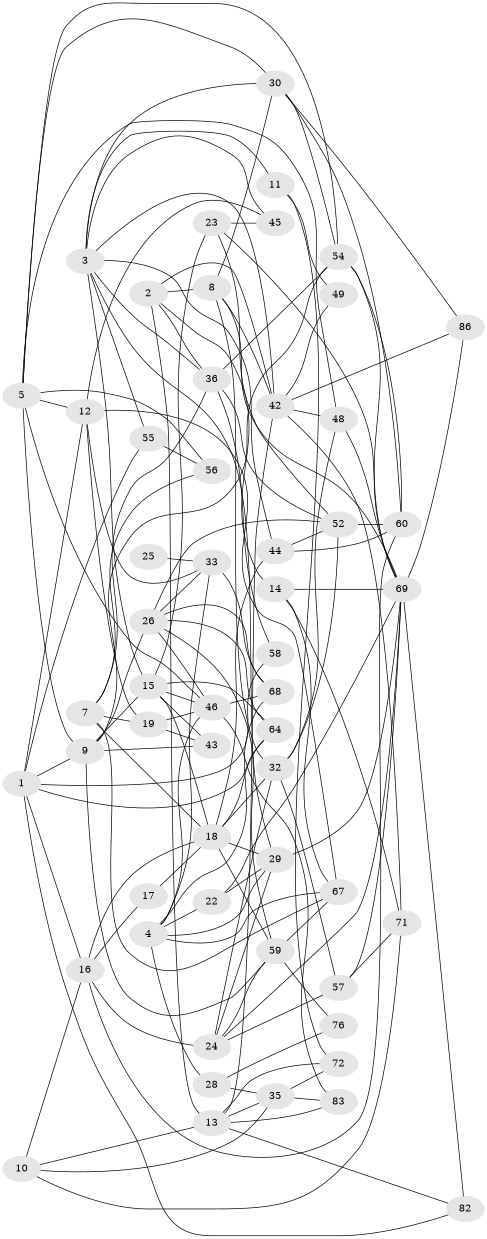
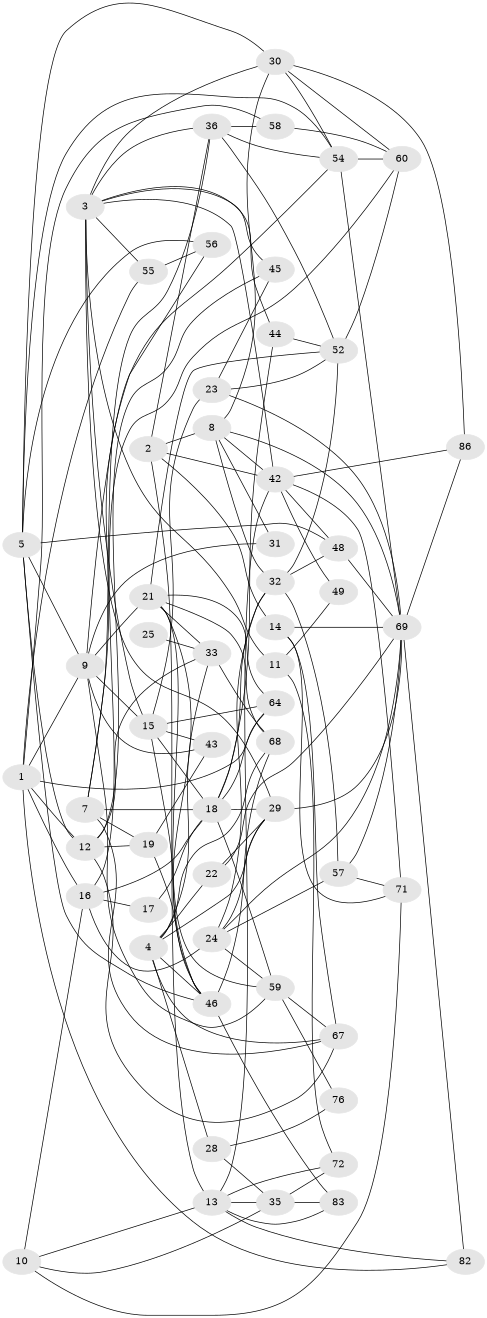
node "31": added
edge "60" -- "44": now "60" -- "58"
node "26": label "26" -> "21"
